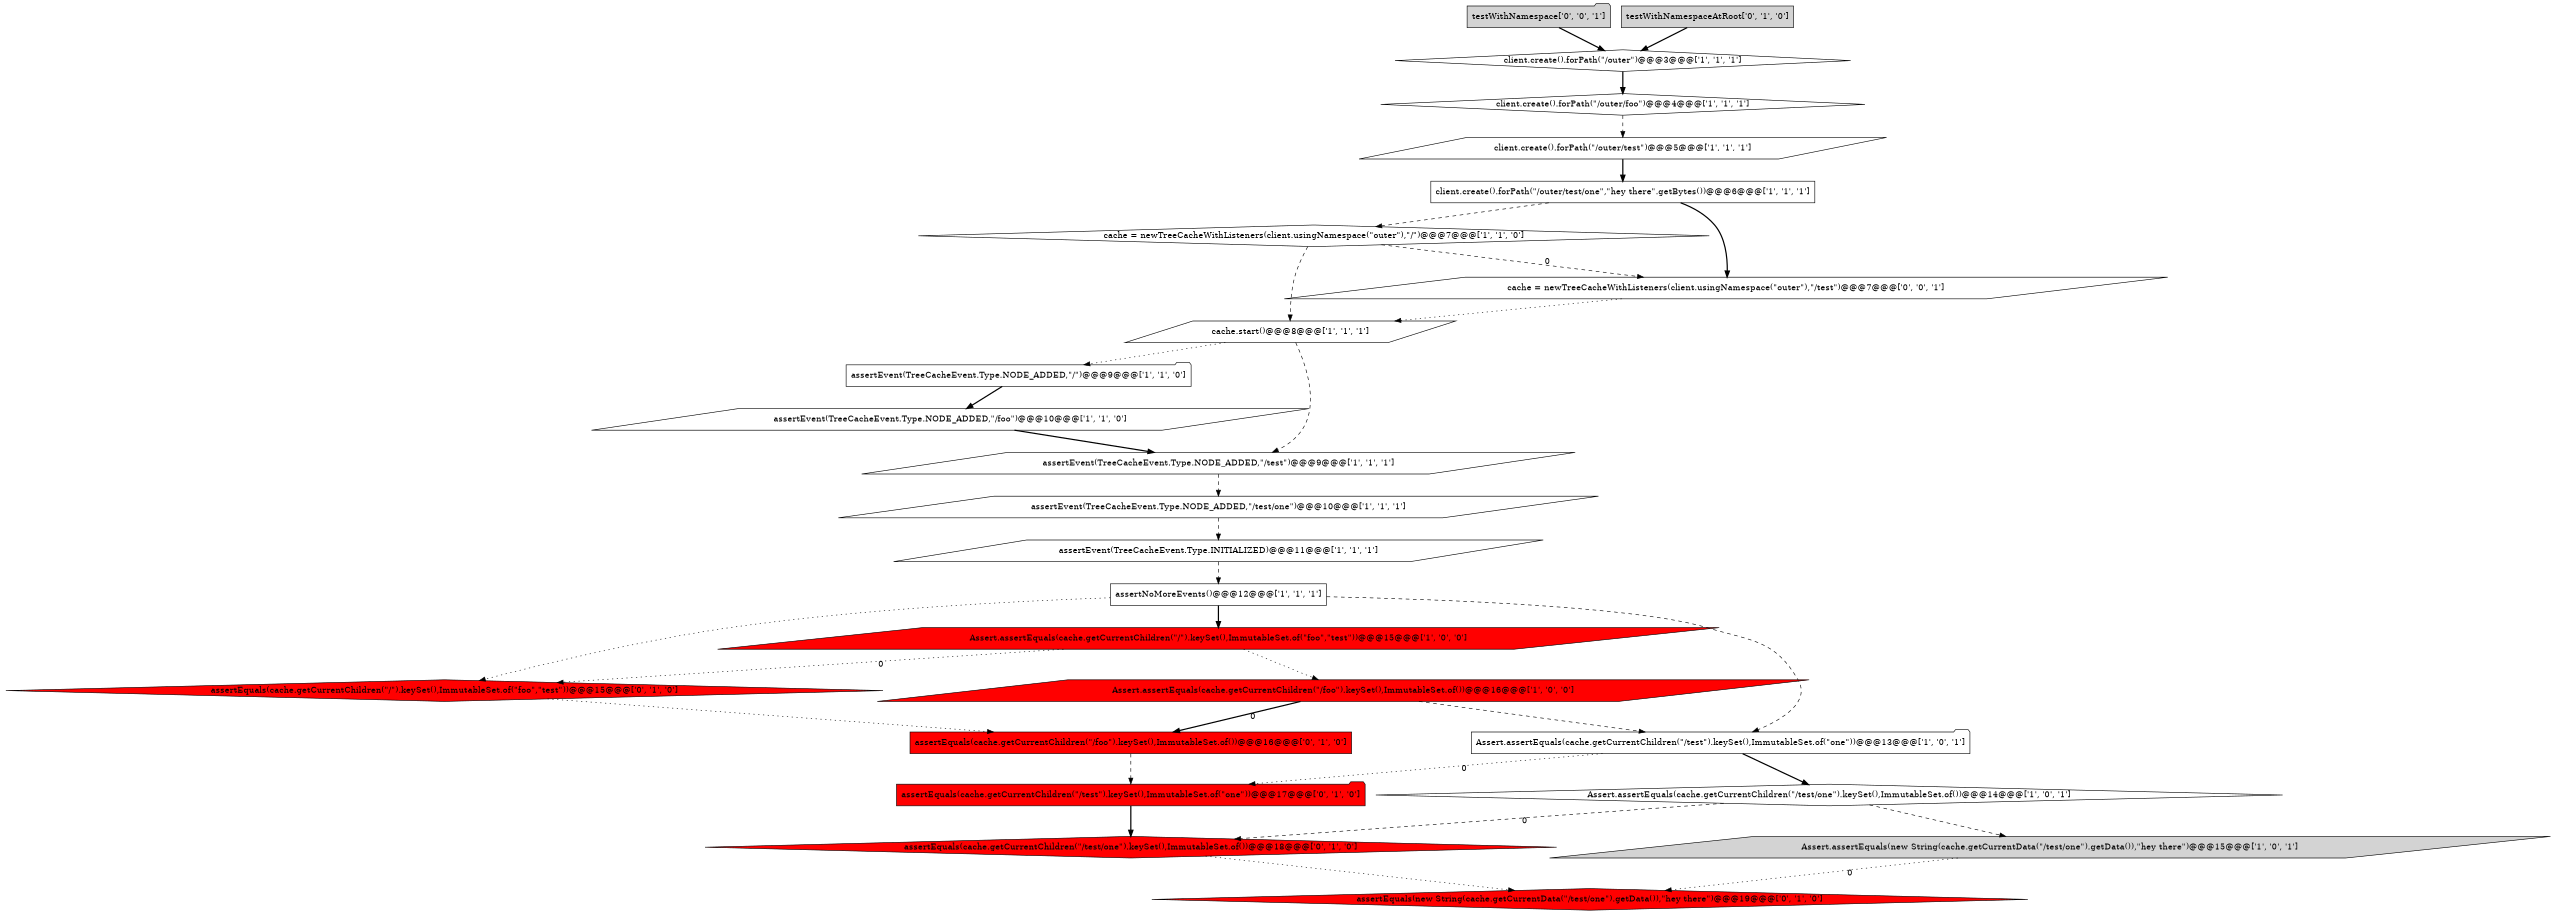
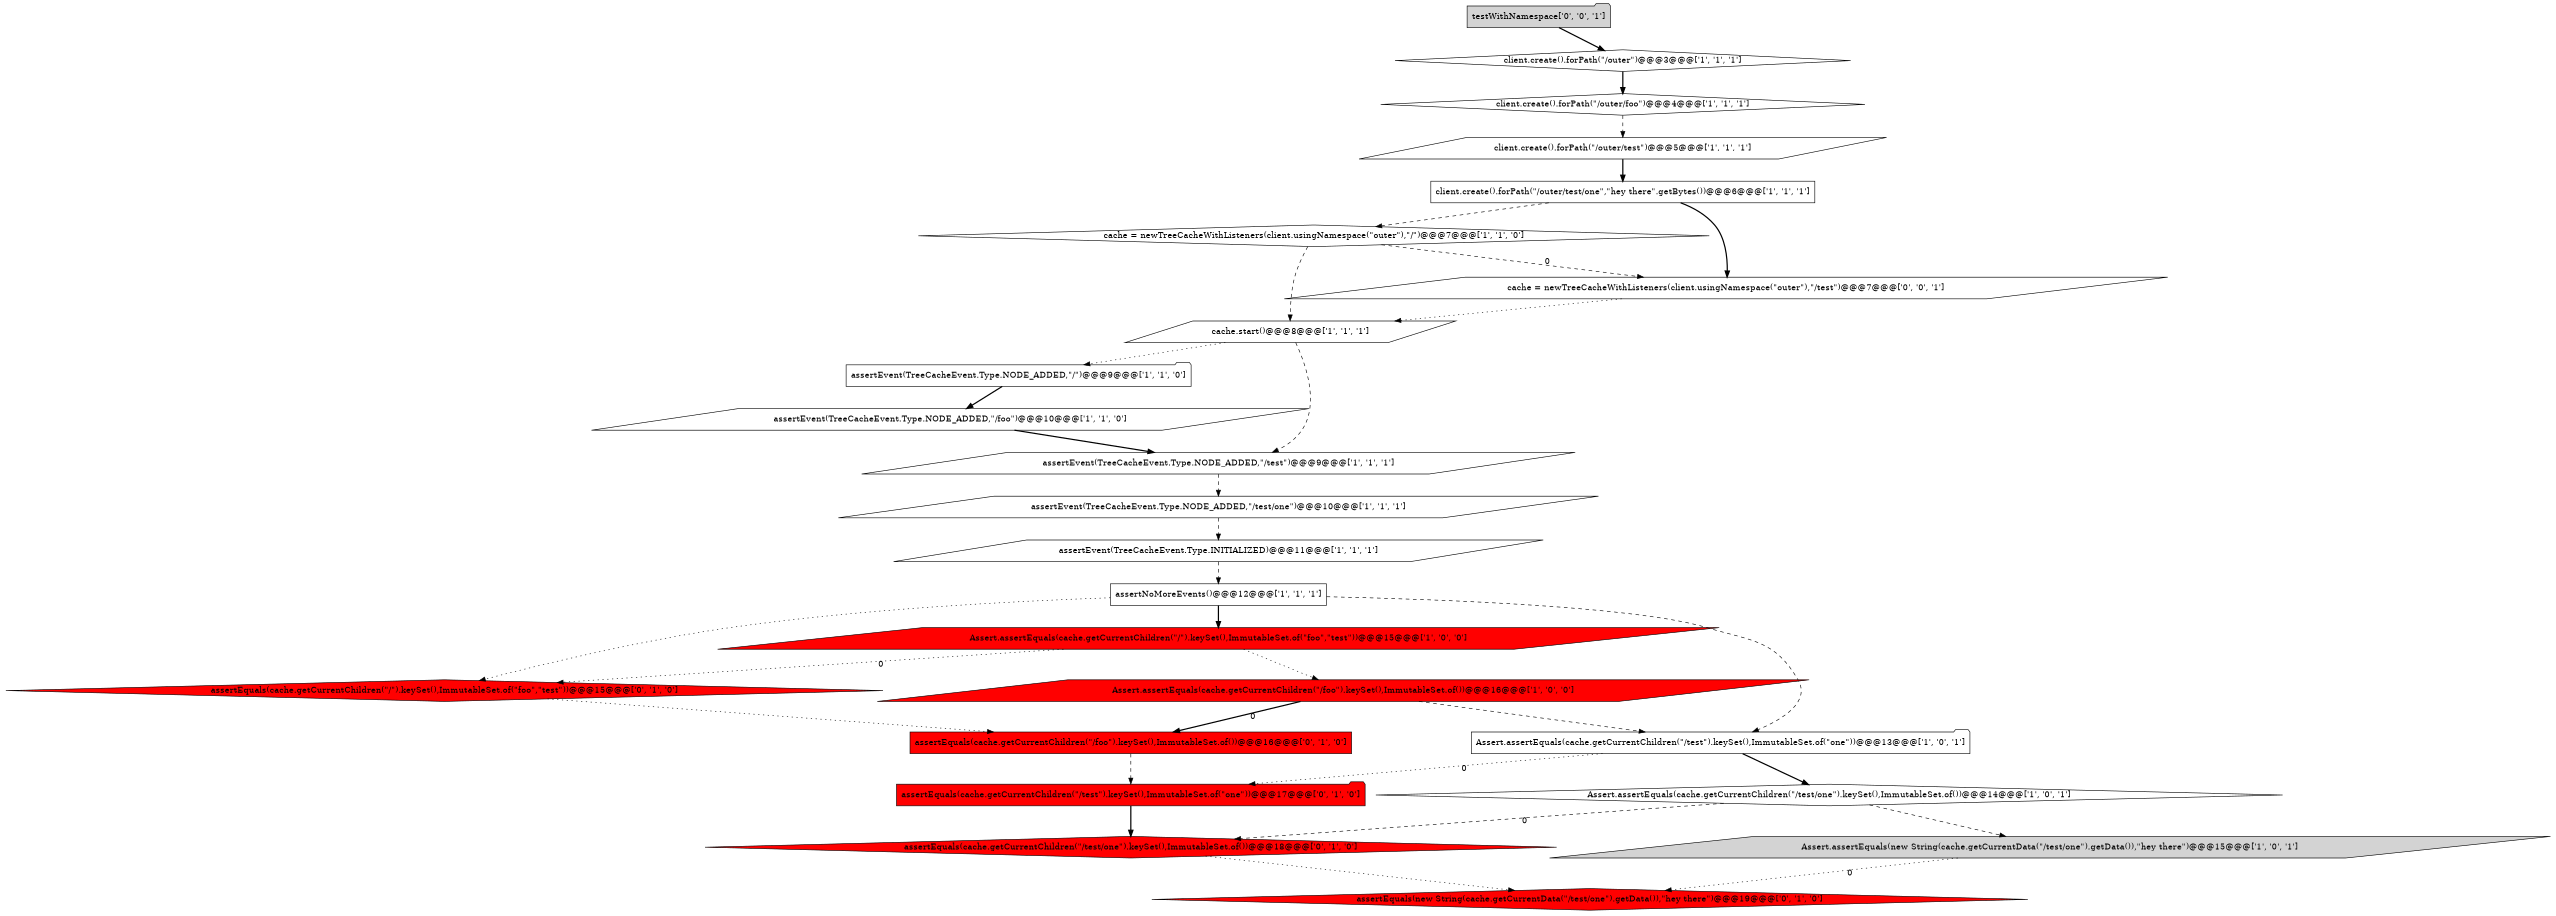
node "testWithNamespaceAtRoot['0', '1', '0']": removed
